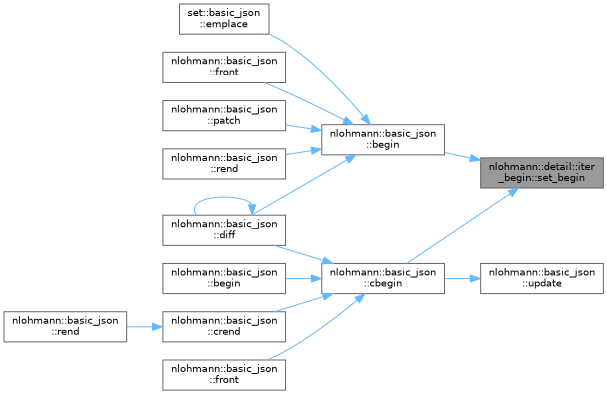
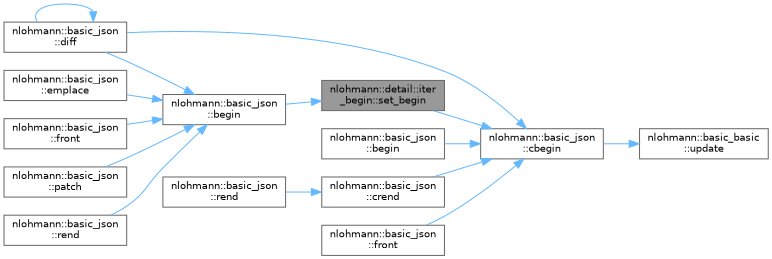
node "set::basic_json ::emplace": label "set::basic_json ::emplace" -> "nlohmann::basic_json ::emplace"
edge "nlohmann::basic_json ::cbegin" -> "nlohmann::detail::iter _begin::set_begin": reversed
node "nlohmann::basic_json ::update": label "nlohmann::basic_json ::update" -> "nlohmann::basic_basic ::update"
